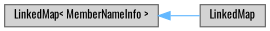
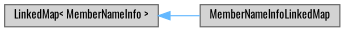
node "LinkedMap": label "LinkedMap" -> "MemberNameInfoLinkedMap"
